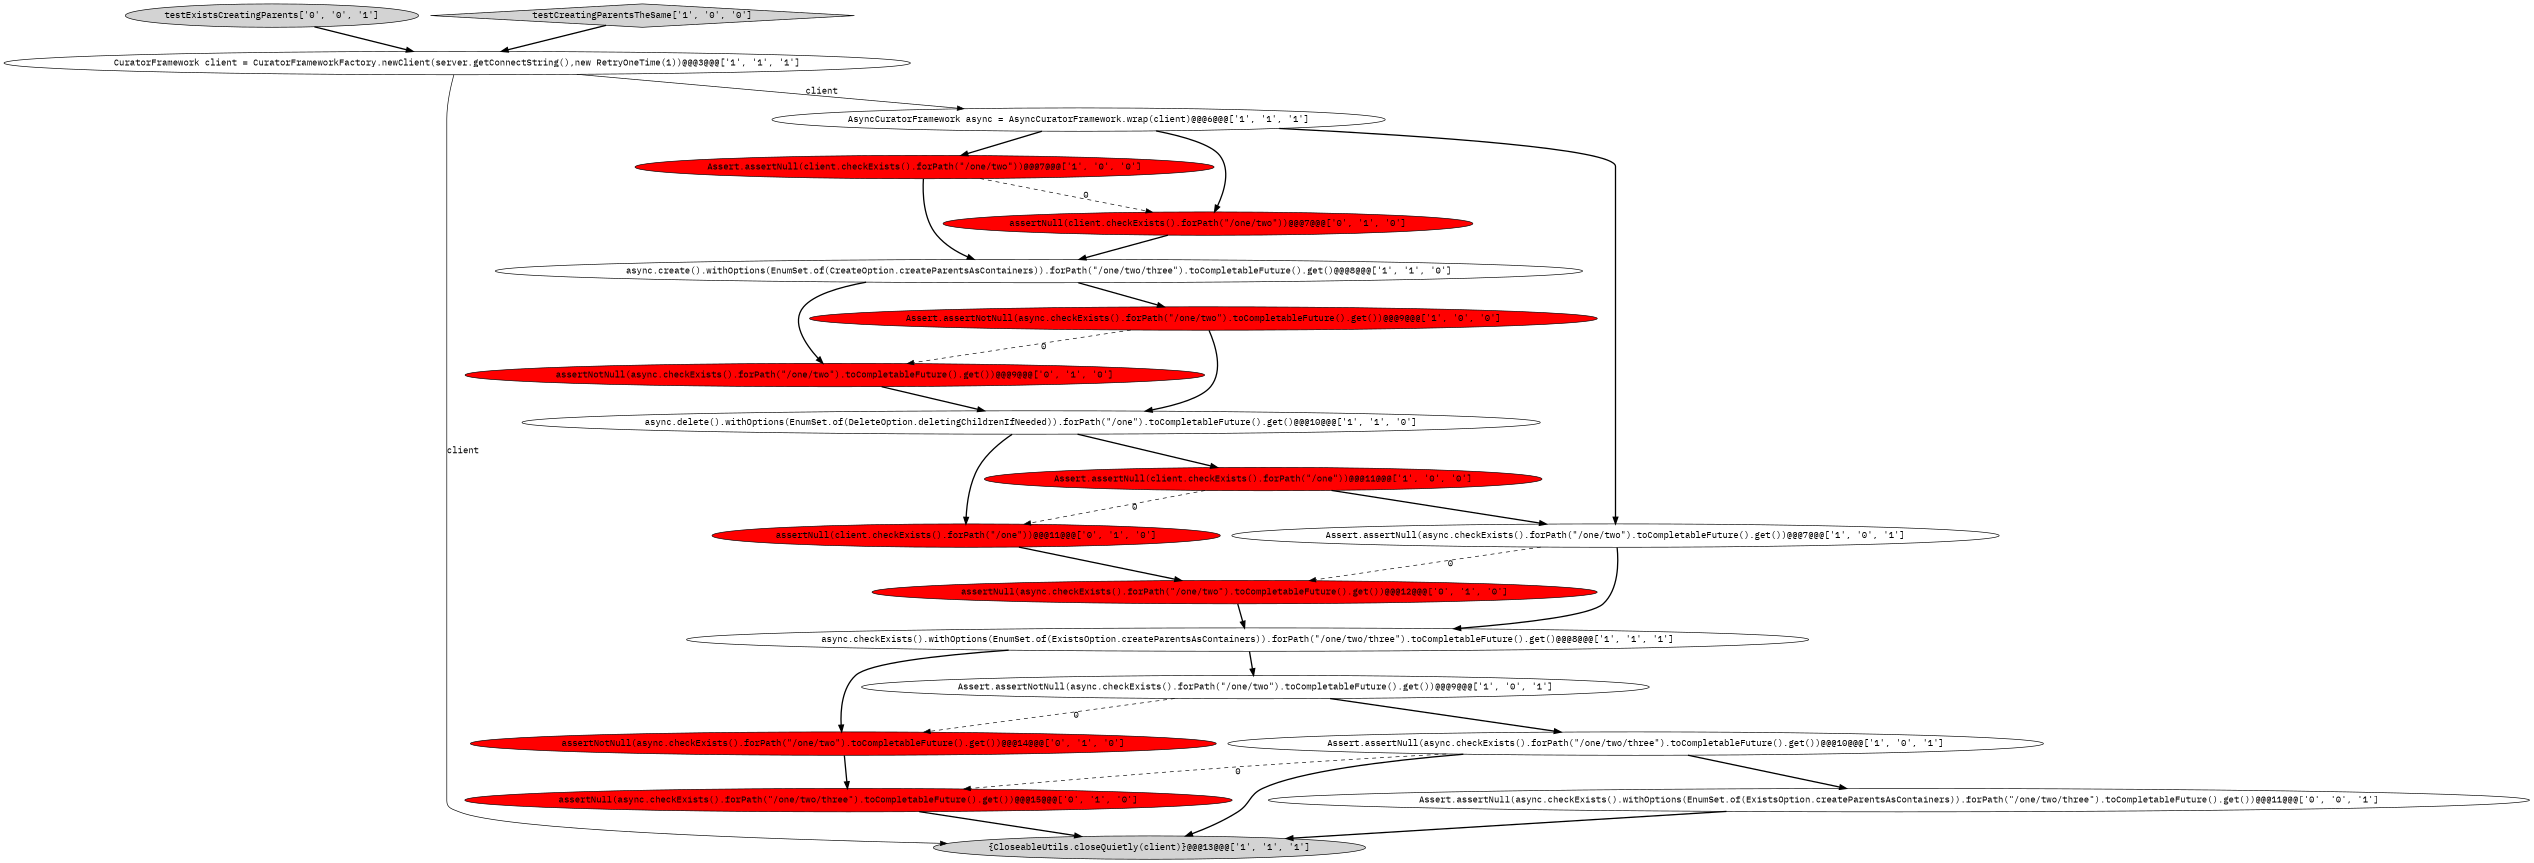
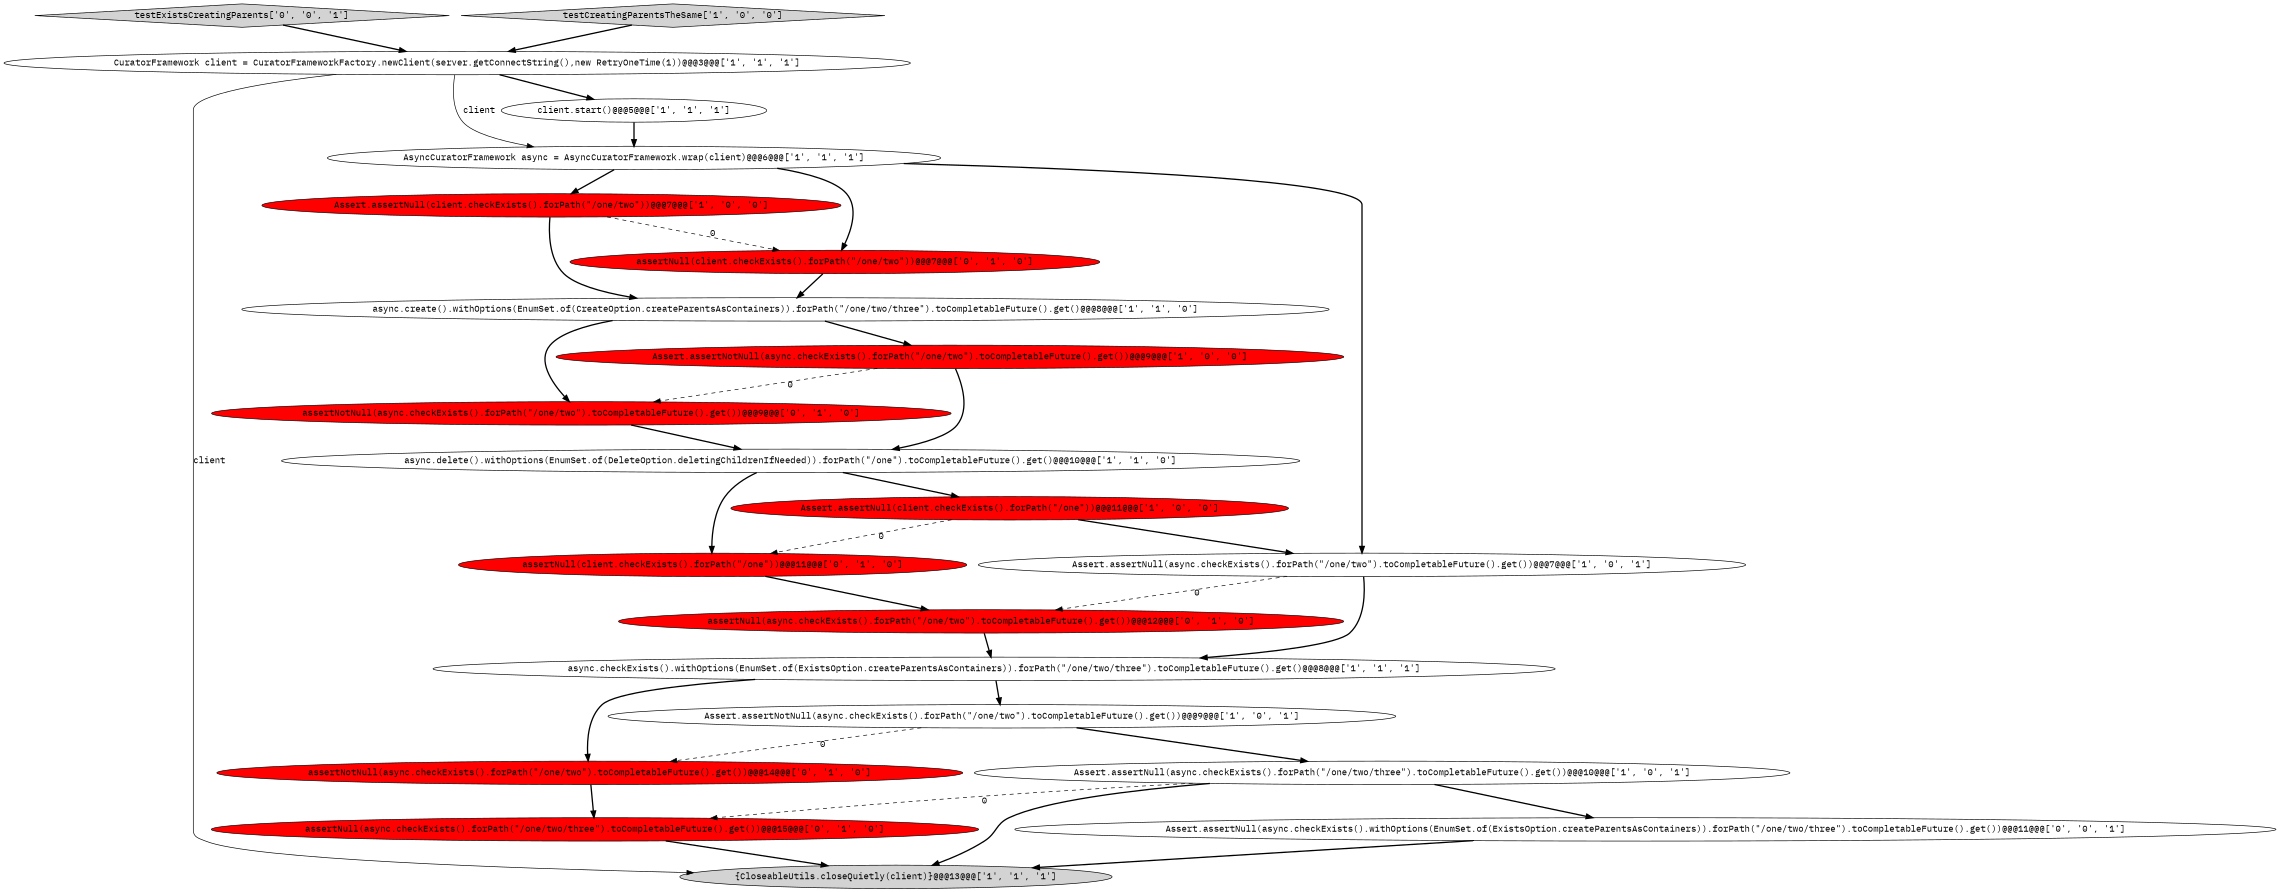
node "testExistsCreatingParents['0', '0', '1']": shape ellipse -> diamond
node "client.start()@@@5@@@['1', '1', '1']": added
